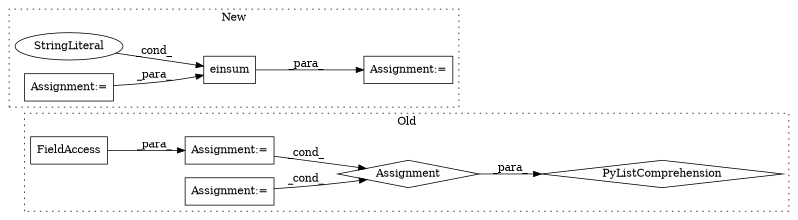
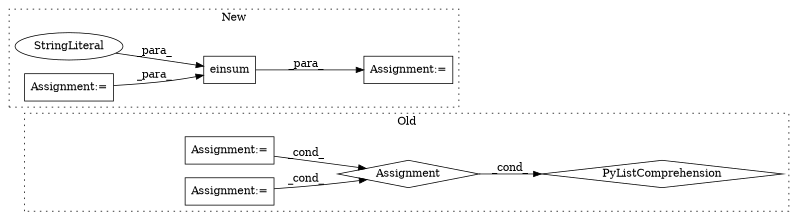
edge "StringLiteral" -> "einsum": label "_cond_" -> "_para_"
node "FieldAccess": removed
edge "Assignment" -> "PyListComprehension": label "_para_" -> "_cond_"
